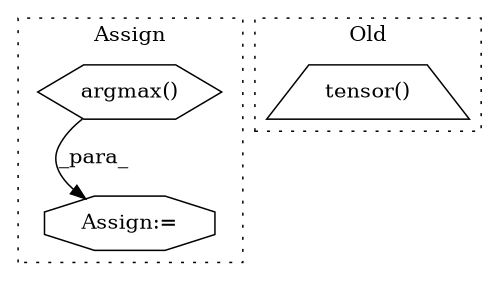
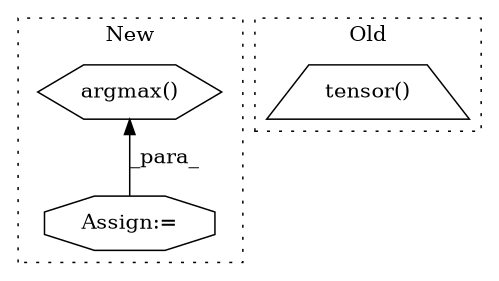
cluster "Assign": label "Assign" -> "New"
edge "argmax()" -> "Assign:=": reversed
